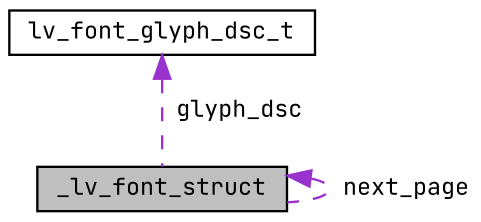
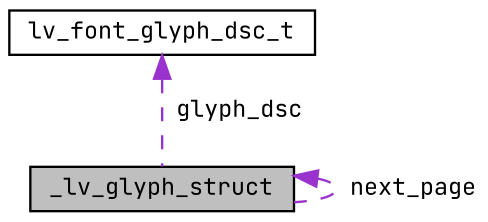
node "_lv_font_struct": label "_lv_font_struct" -> "_lv_glyph_struct"
